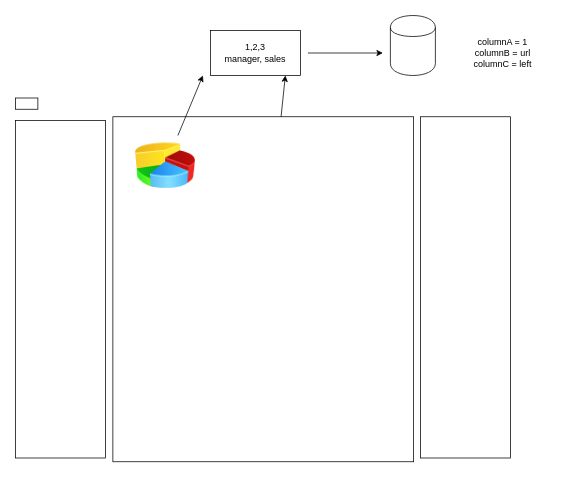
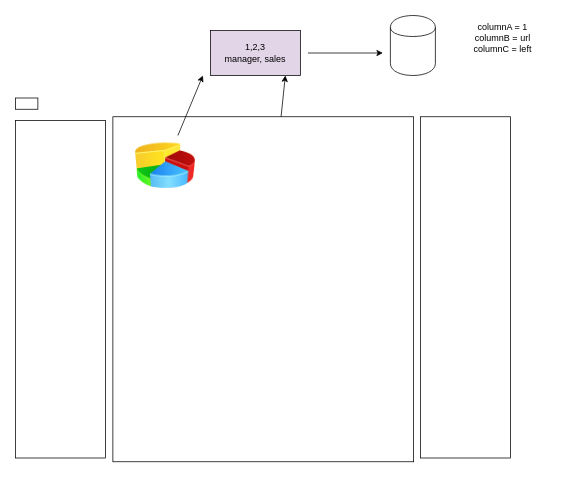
node "1,2,3 manager, sales": fillcolor #ffffff -> #e1d5e7
node "columnA = 1 columnB = url columnC = left": moved (503, 53) -> (503, 38)
